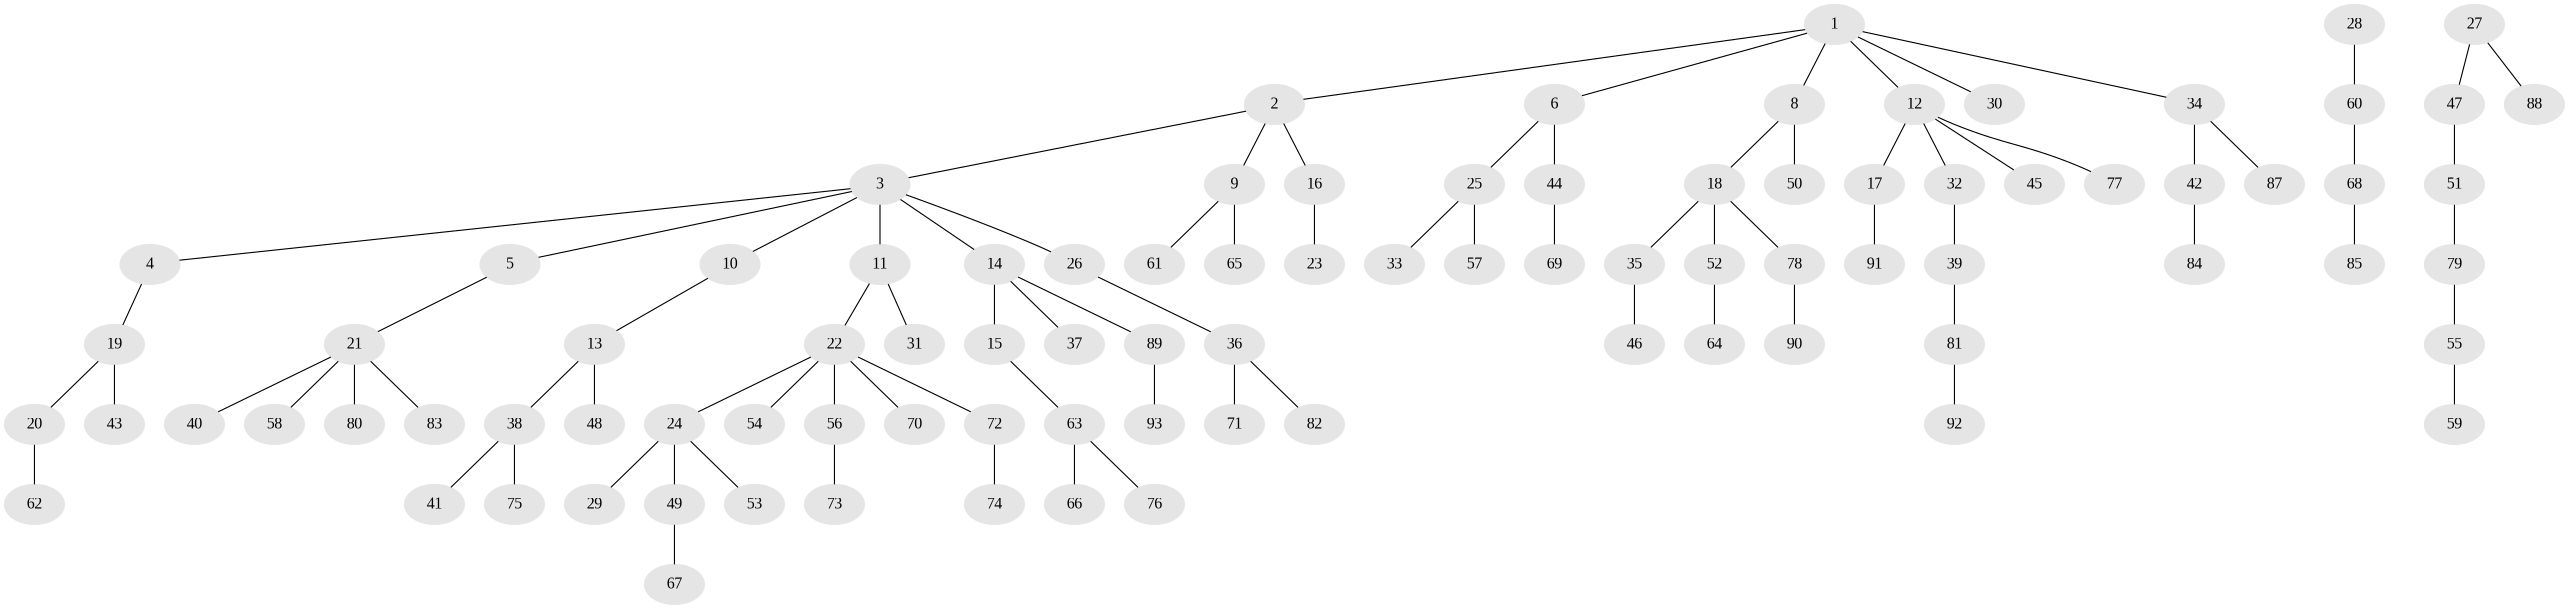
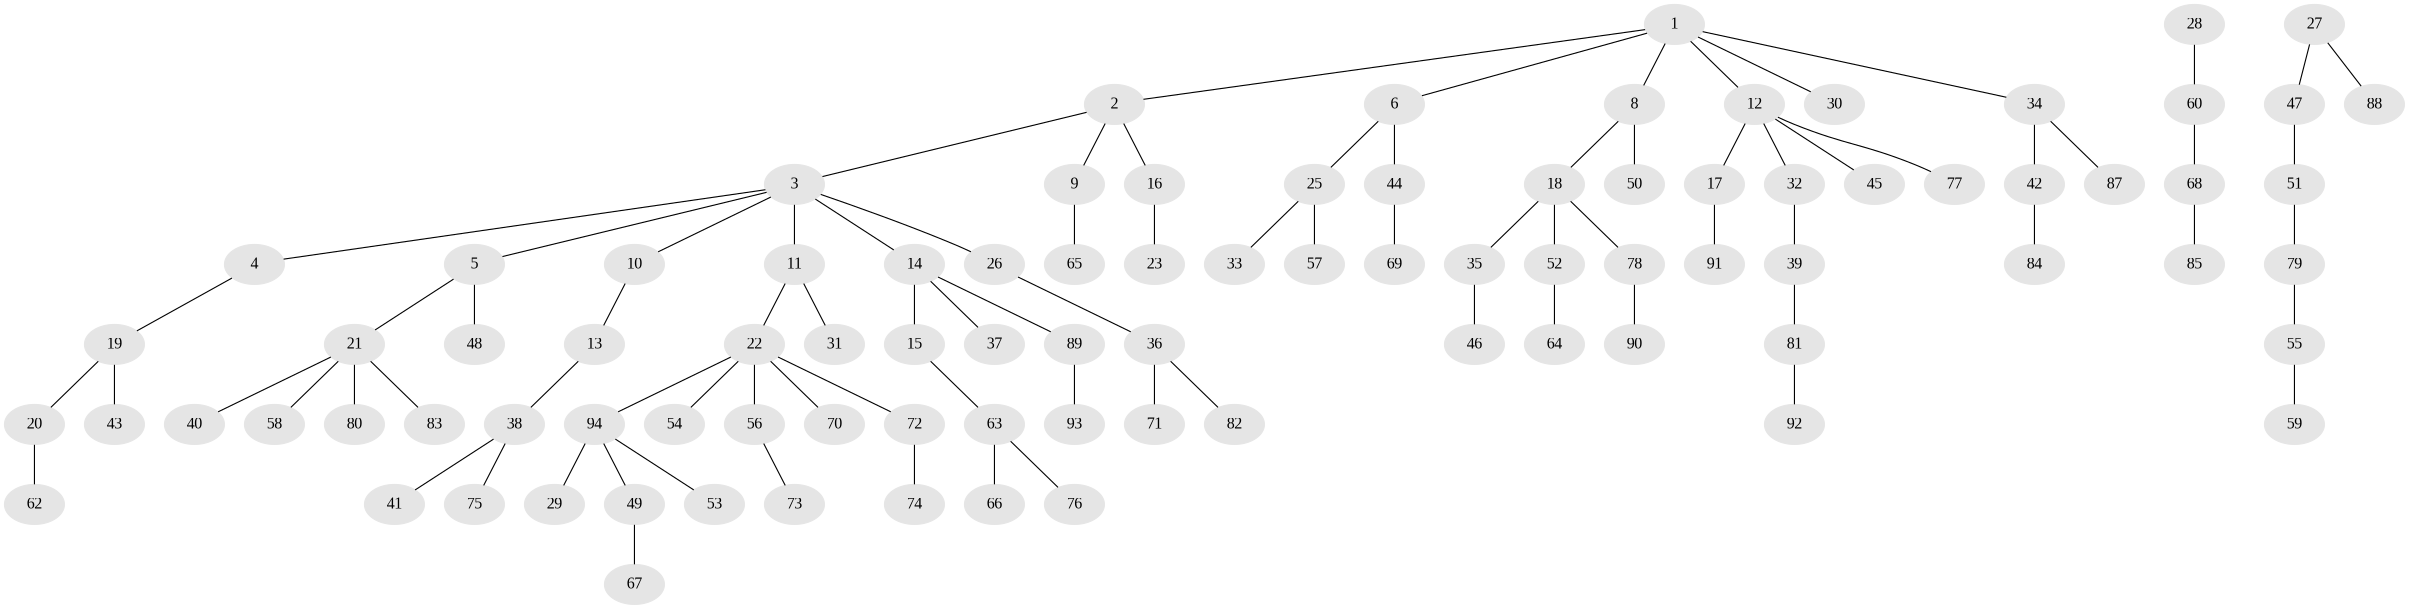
node "61": removed
edge "13" -- "48": now "5" -- "48"
node "24": label "24" -> "94"
